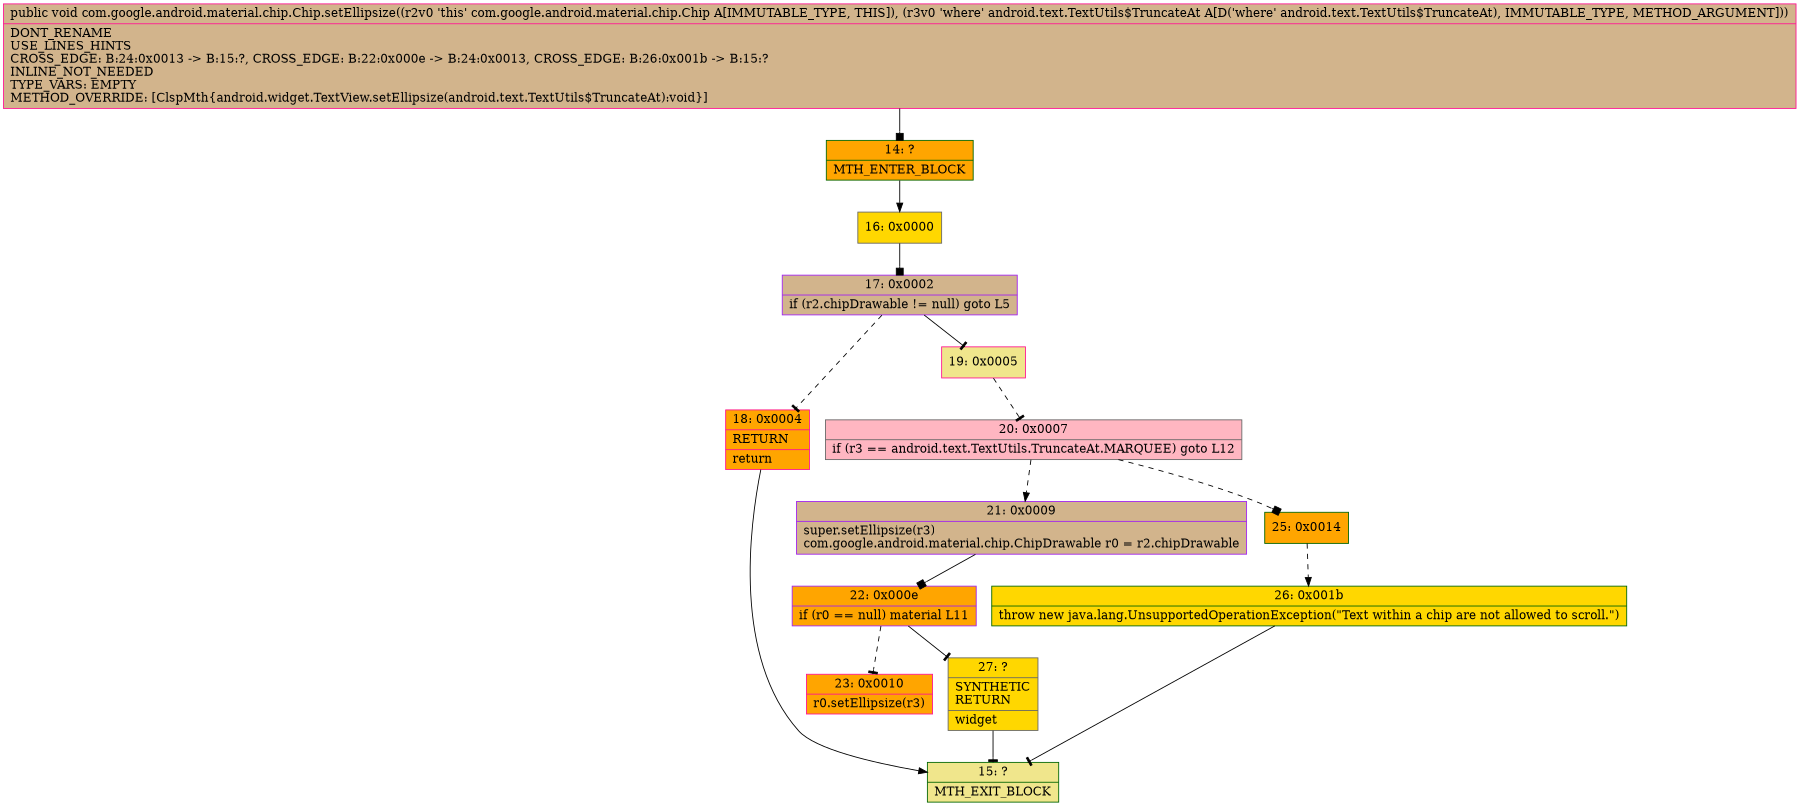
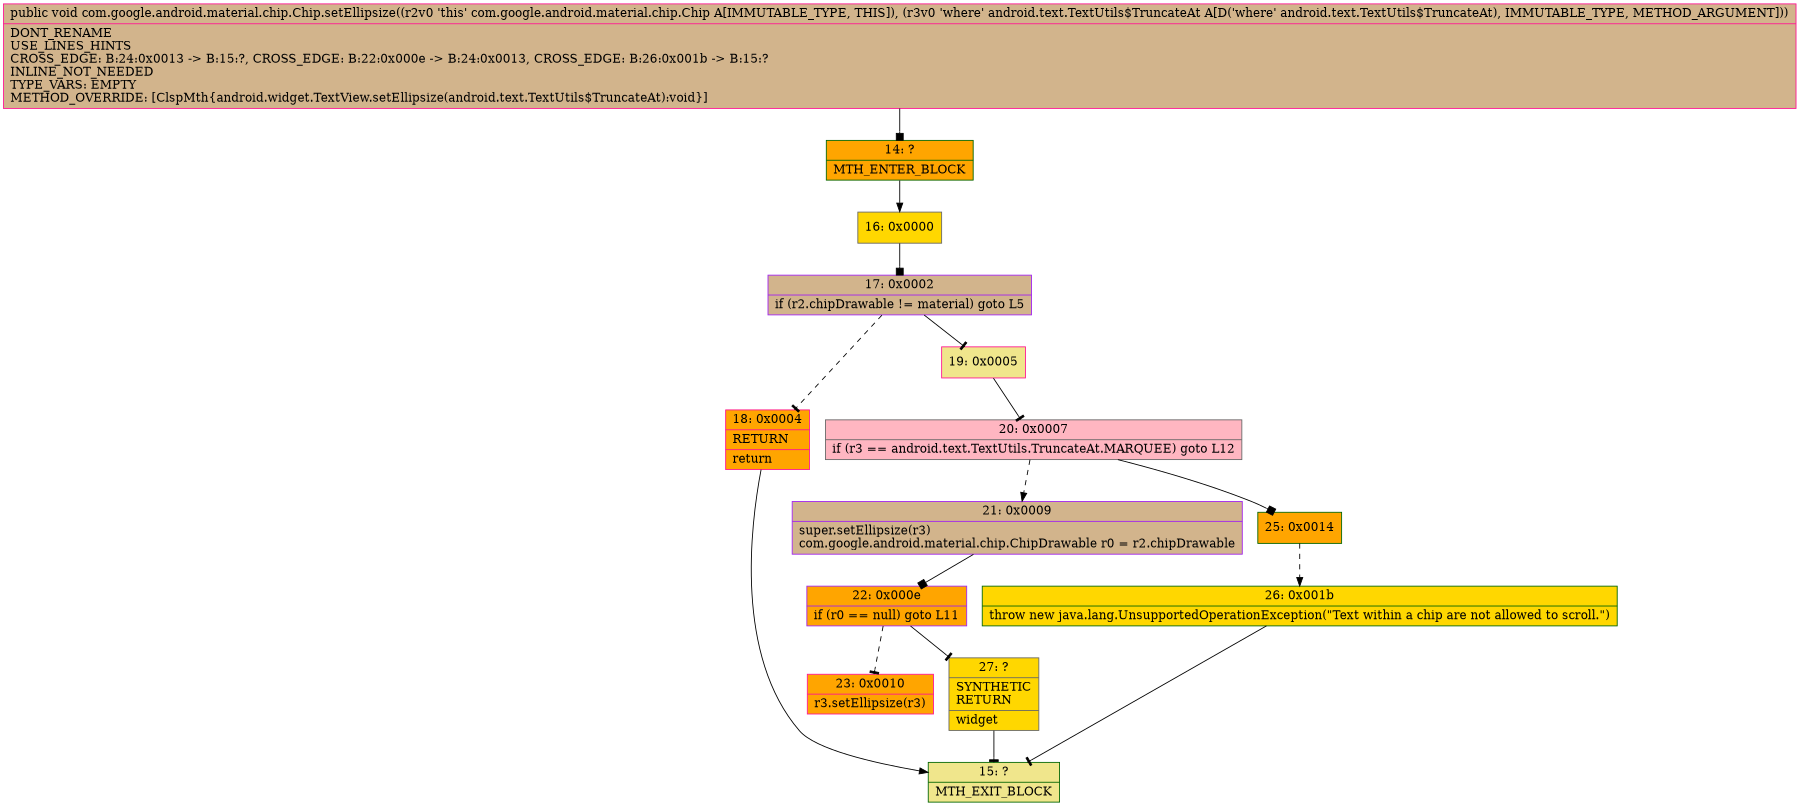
node "17: 0x0002": text "if (r2.chipDrawable != null) goto L5" -> "if (r2.chipDrawable != material) goto L5"
edge "19: 0x0005" -> "20: 0x0007": style dashed -> solid
edge "20: 0x0007" -> "25: 0x0014": style dashed -> solid
node "22: 0x000e": text "if (r0 == null) material L11" -> "if (r0 == null) goto L11"
node "23: 0x0010": text "r0.setEllipsize(r3)" -> "r3.setEllipsize(r3)"
